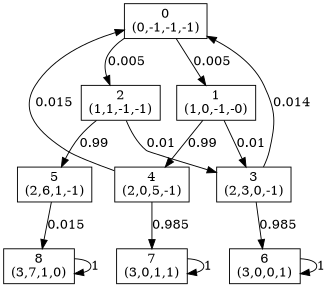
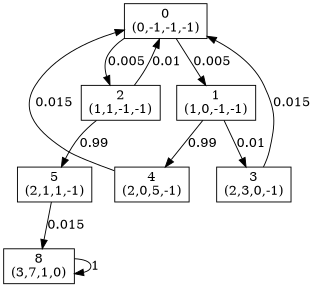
node "1 (1,0,-1,-0)": label "1 (1,0,-1,-0)" -> "1 (1,0,-1,-1)"
edge "3 (2,3,0,-1)" -> "0 (0,-1,-1,-1)": label "0.014" -> "0.015"
edge "2 (1,1,-1,-1)" -> "3 (2,3,0,-1)": now "2 (1,1,-1,-1)" -> "0 (0,-1,-1,-1)"
node "5 (2,6,1,-1)": label "5 (2,6,1,-1)" -> "5 (2,1,1,-1)"
node "7 (3,0,1,1)": removed
node "6 (3,0,0,1)": removed
